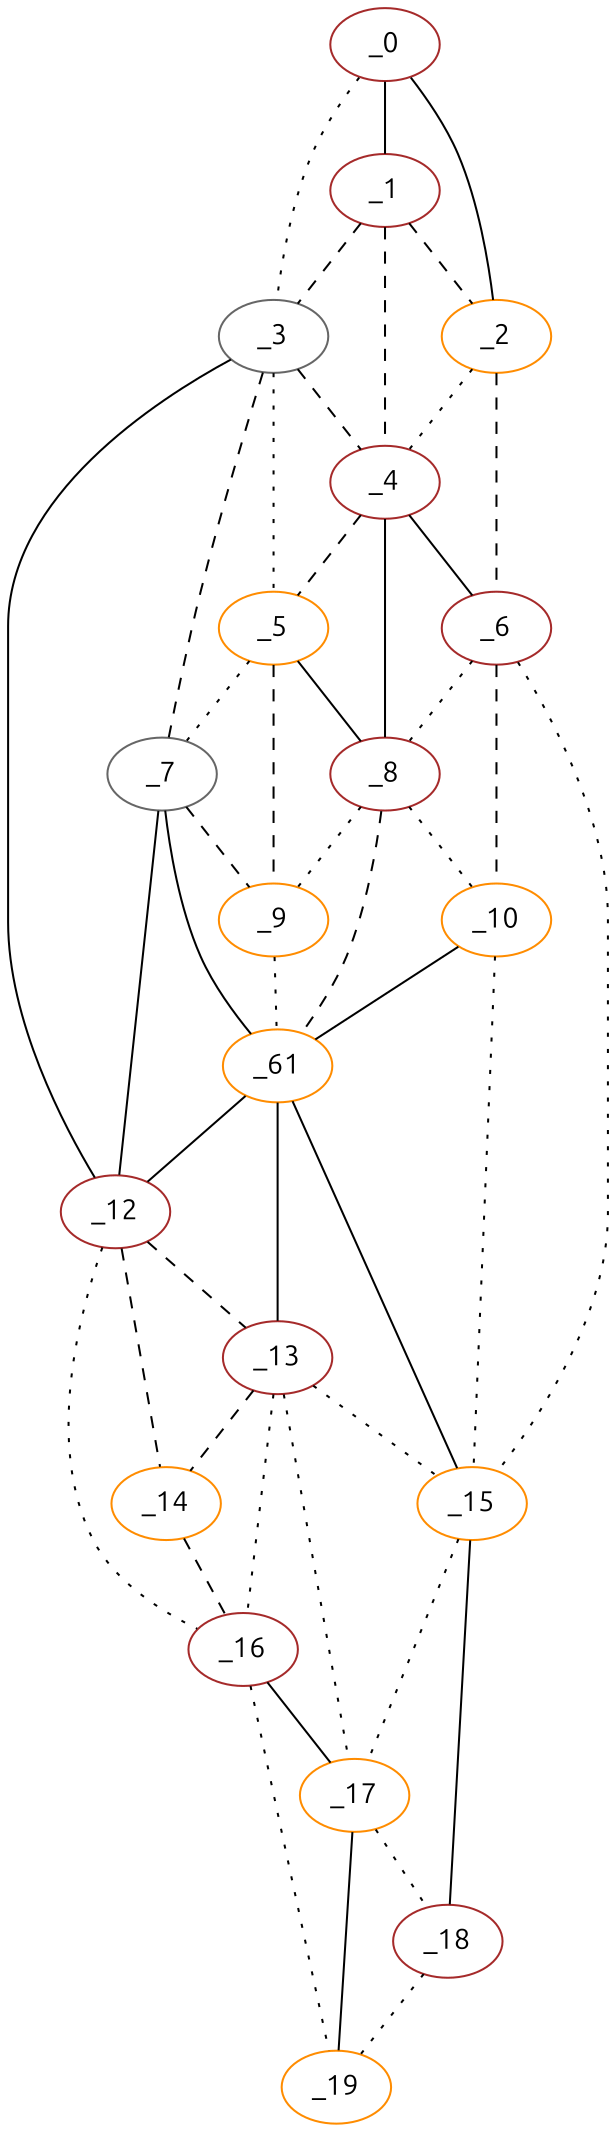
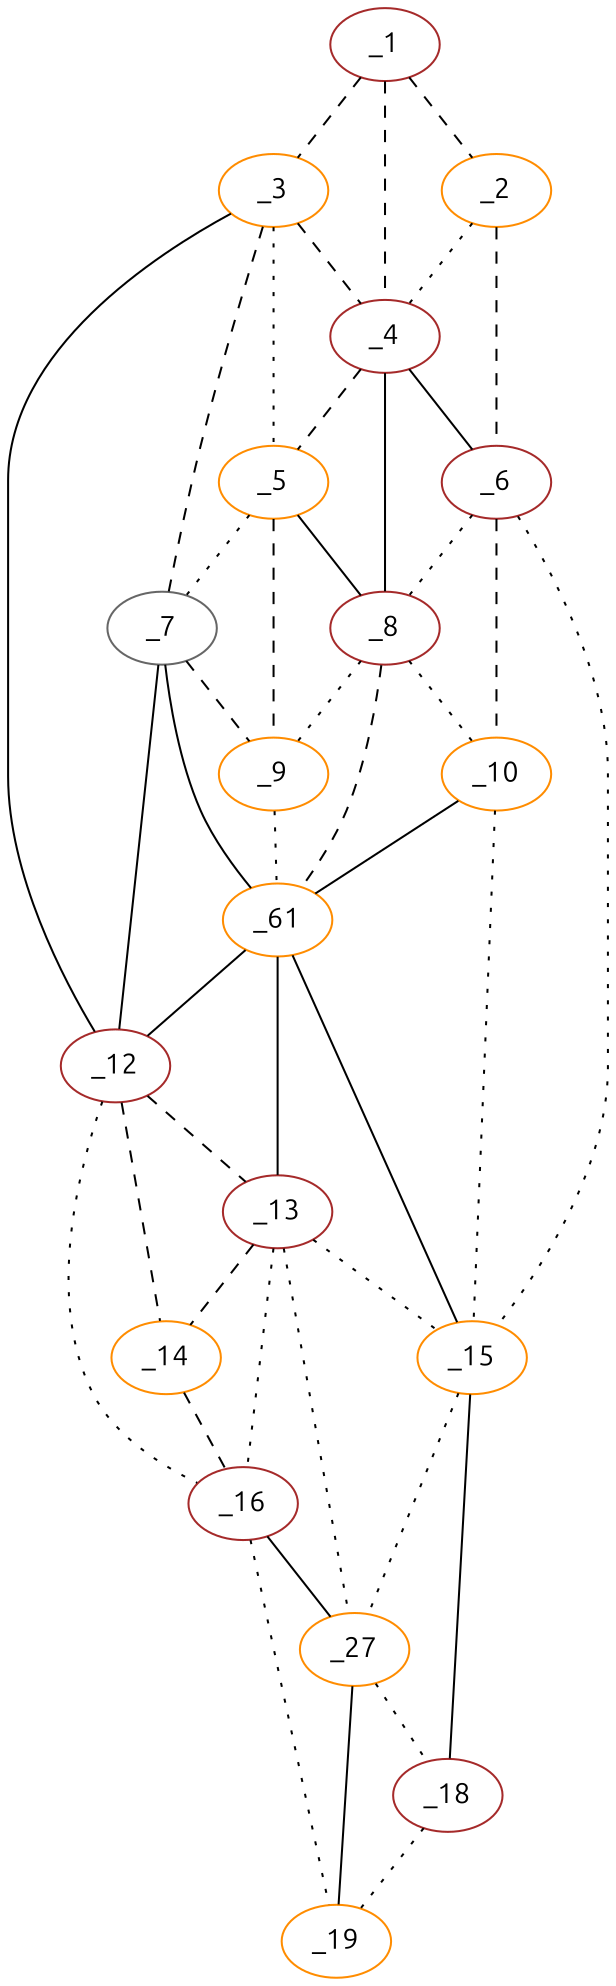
node "_0": removed
node "_3": color gray40 -> darkorange
node "_17": label "_17" -> "_27"
